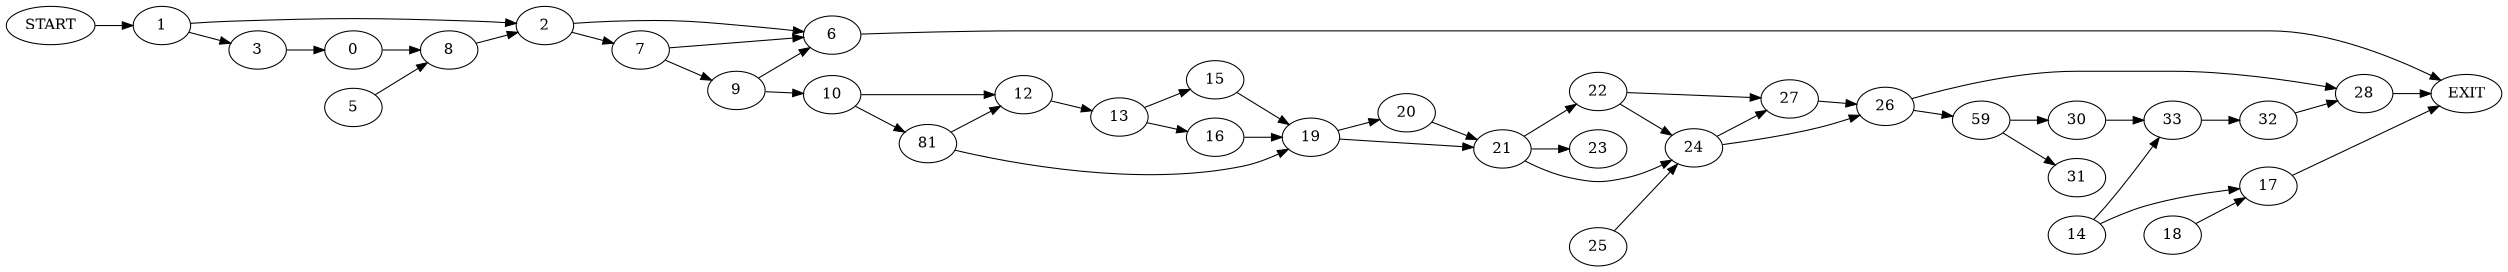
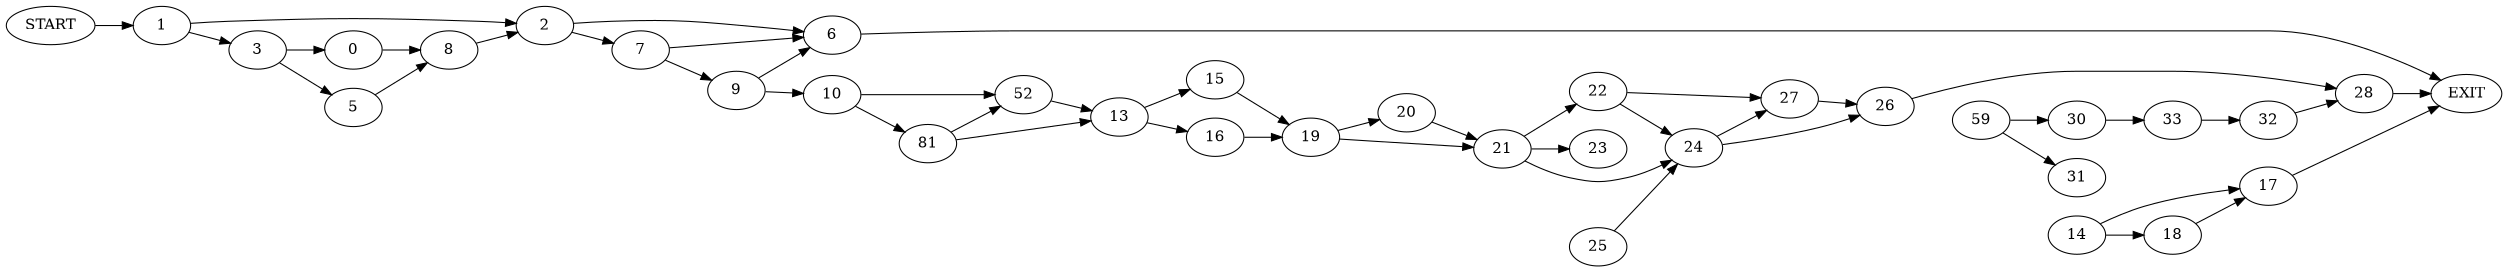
edge "3" -> "5": added
node "12": label "12" -> "52"
edge "26" -> "59": removed
edge "81" -> "19": now "81" -> "13"
edge "14" -> "33": now "14" -> "18"
